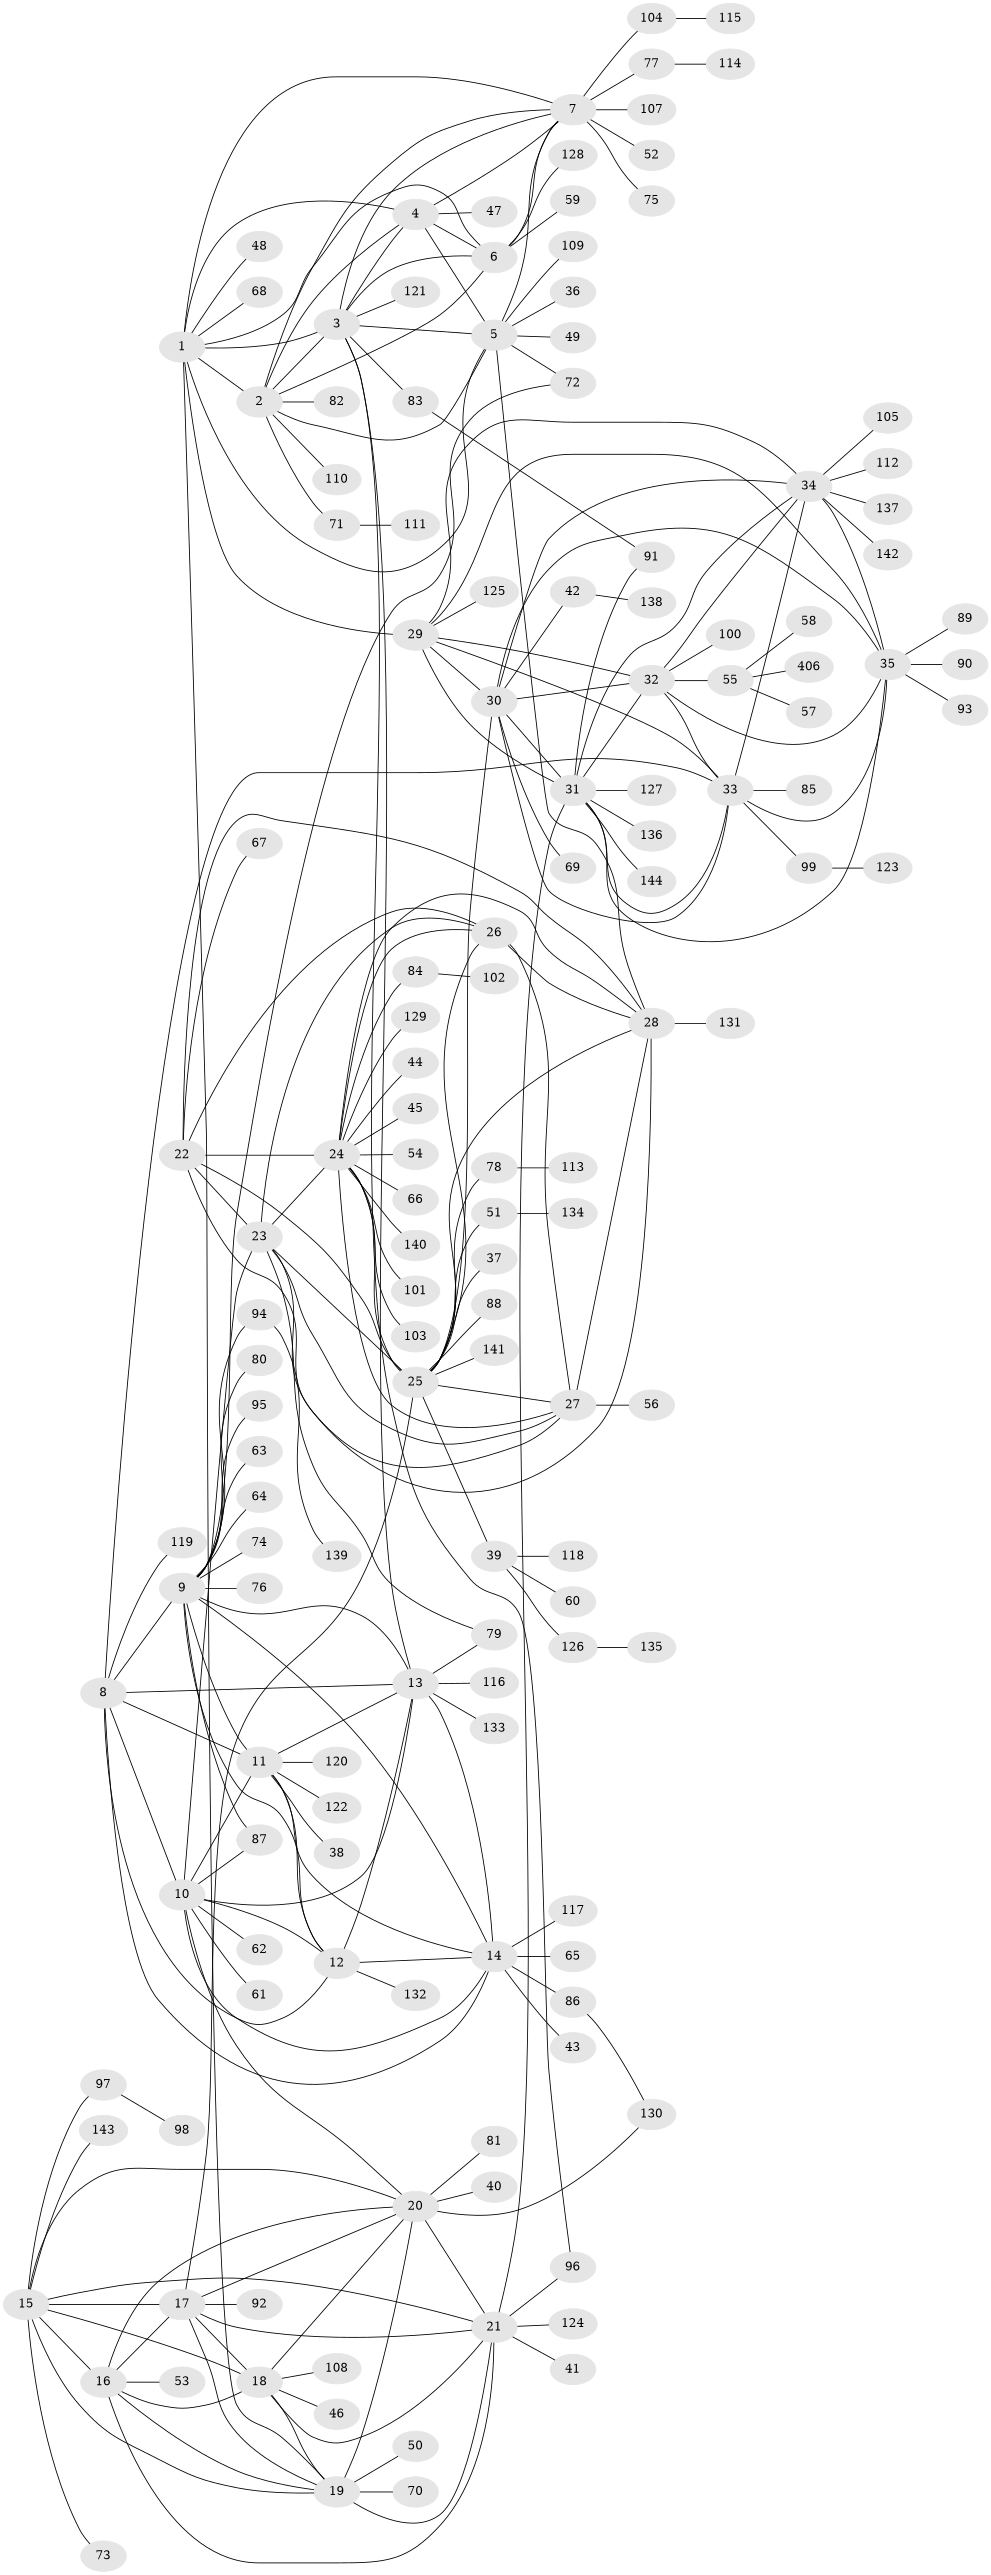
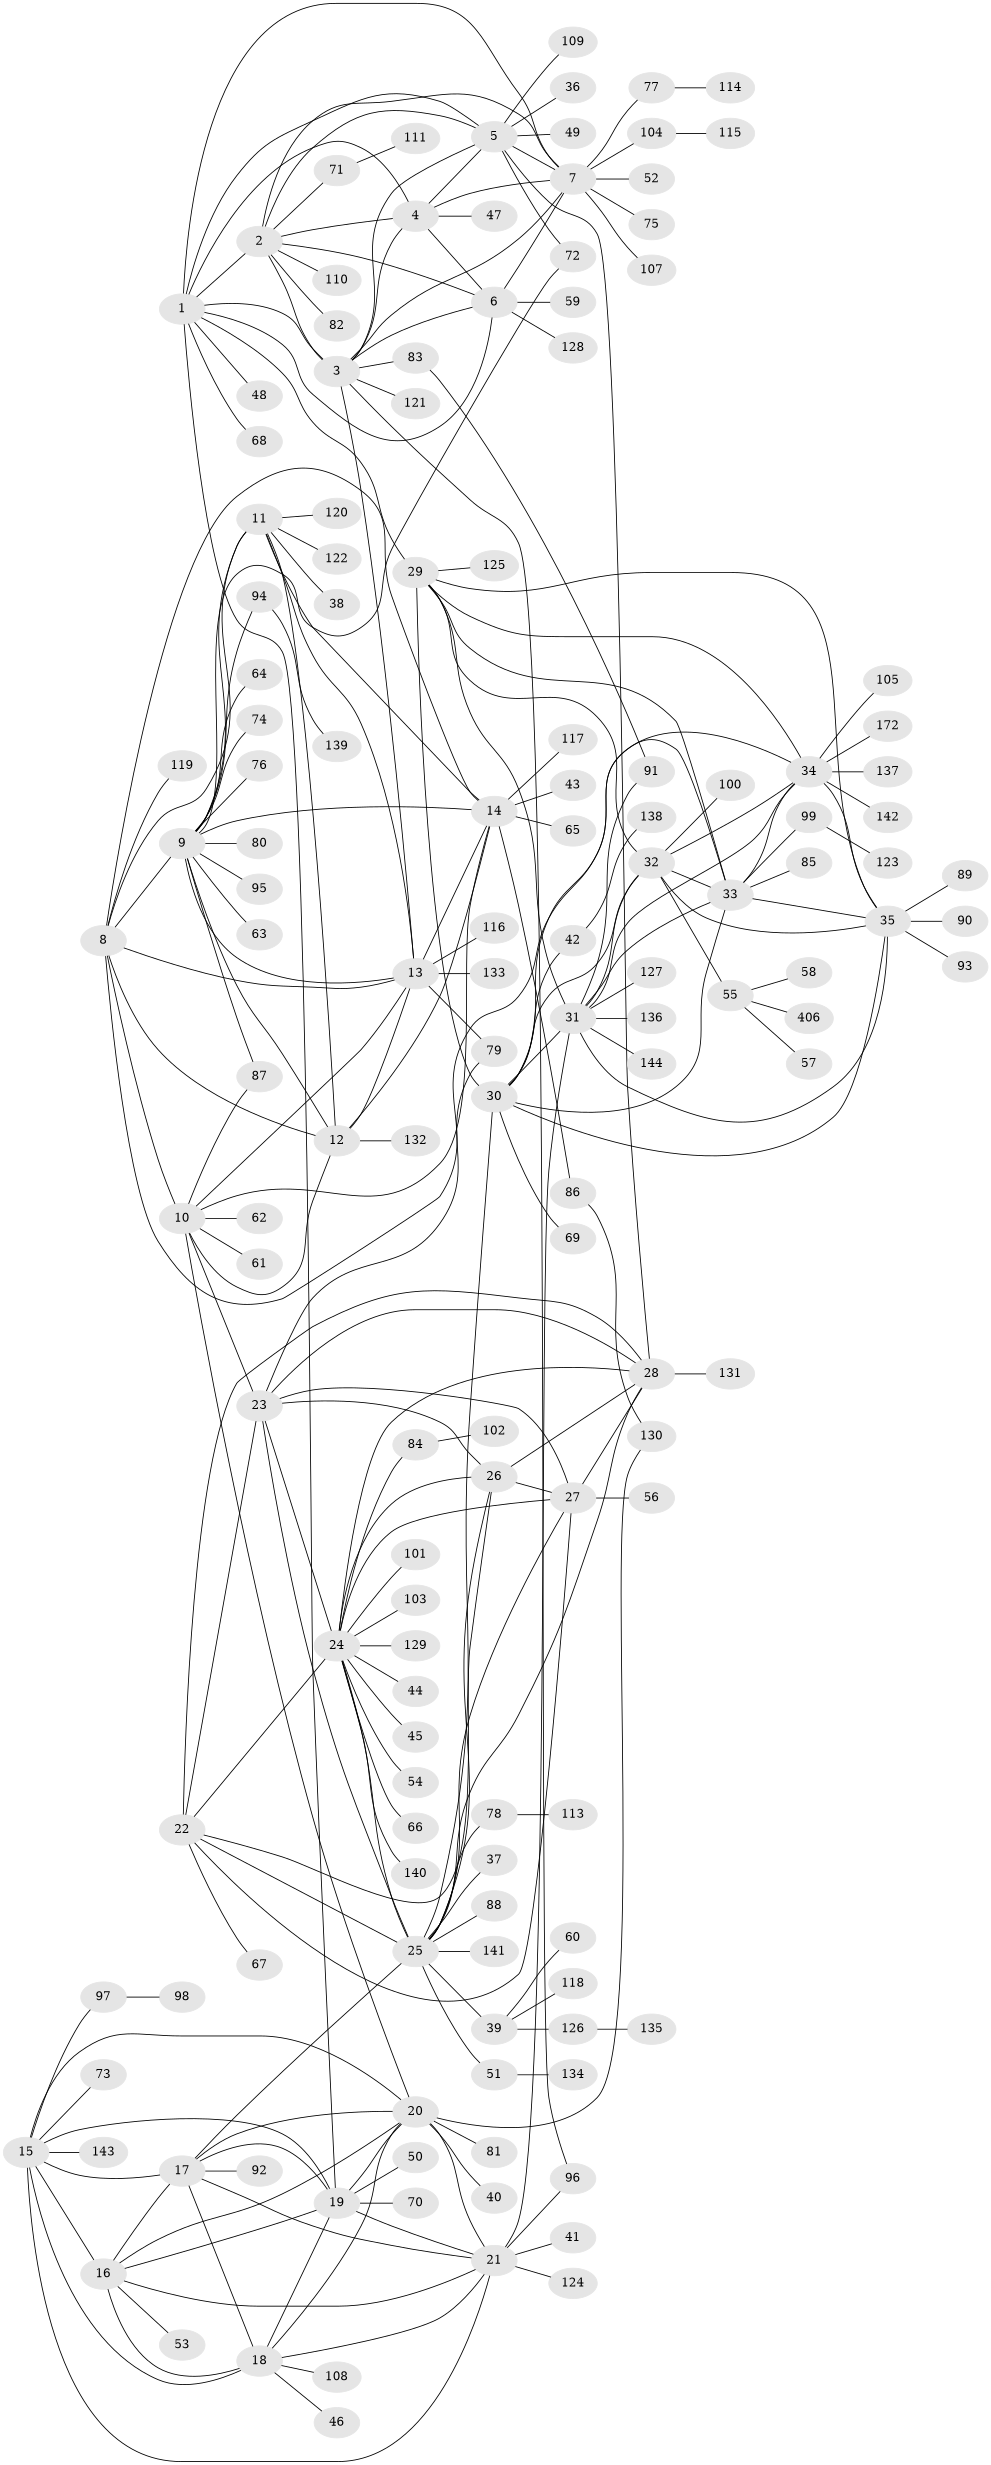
node "112": label "112" -> "172"
edge "11" -- "10": removed
